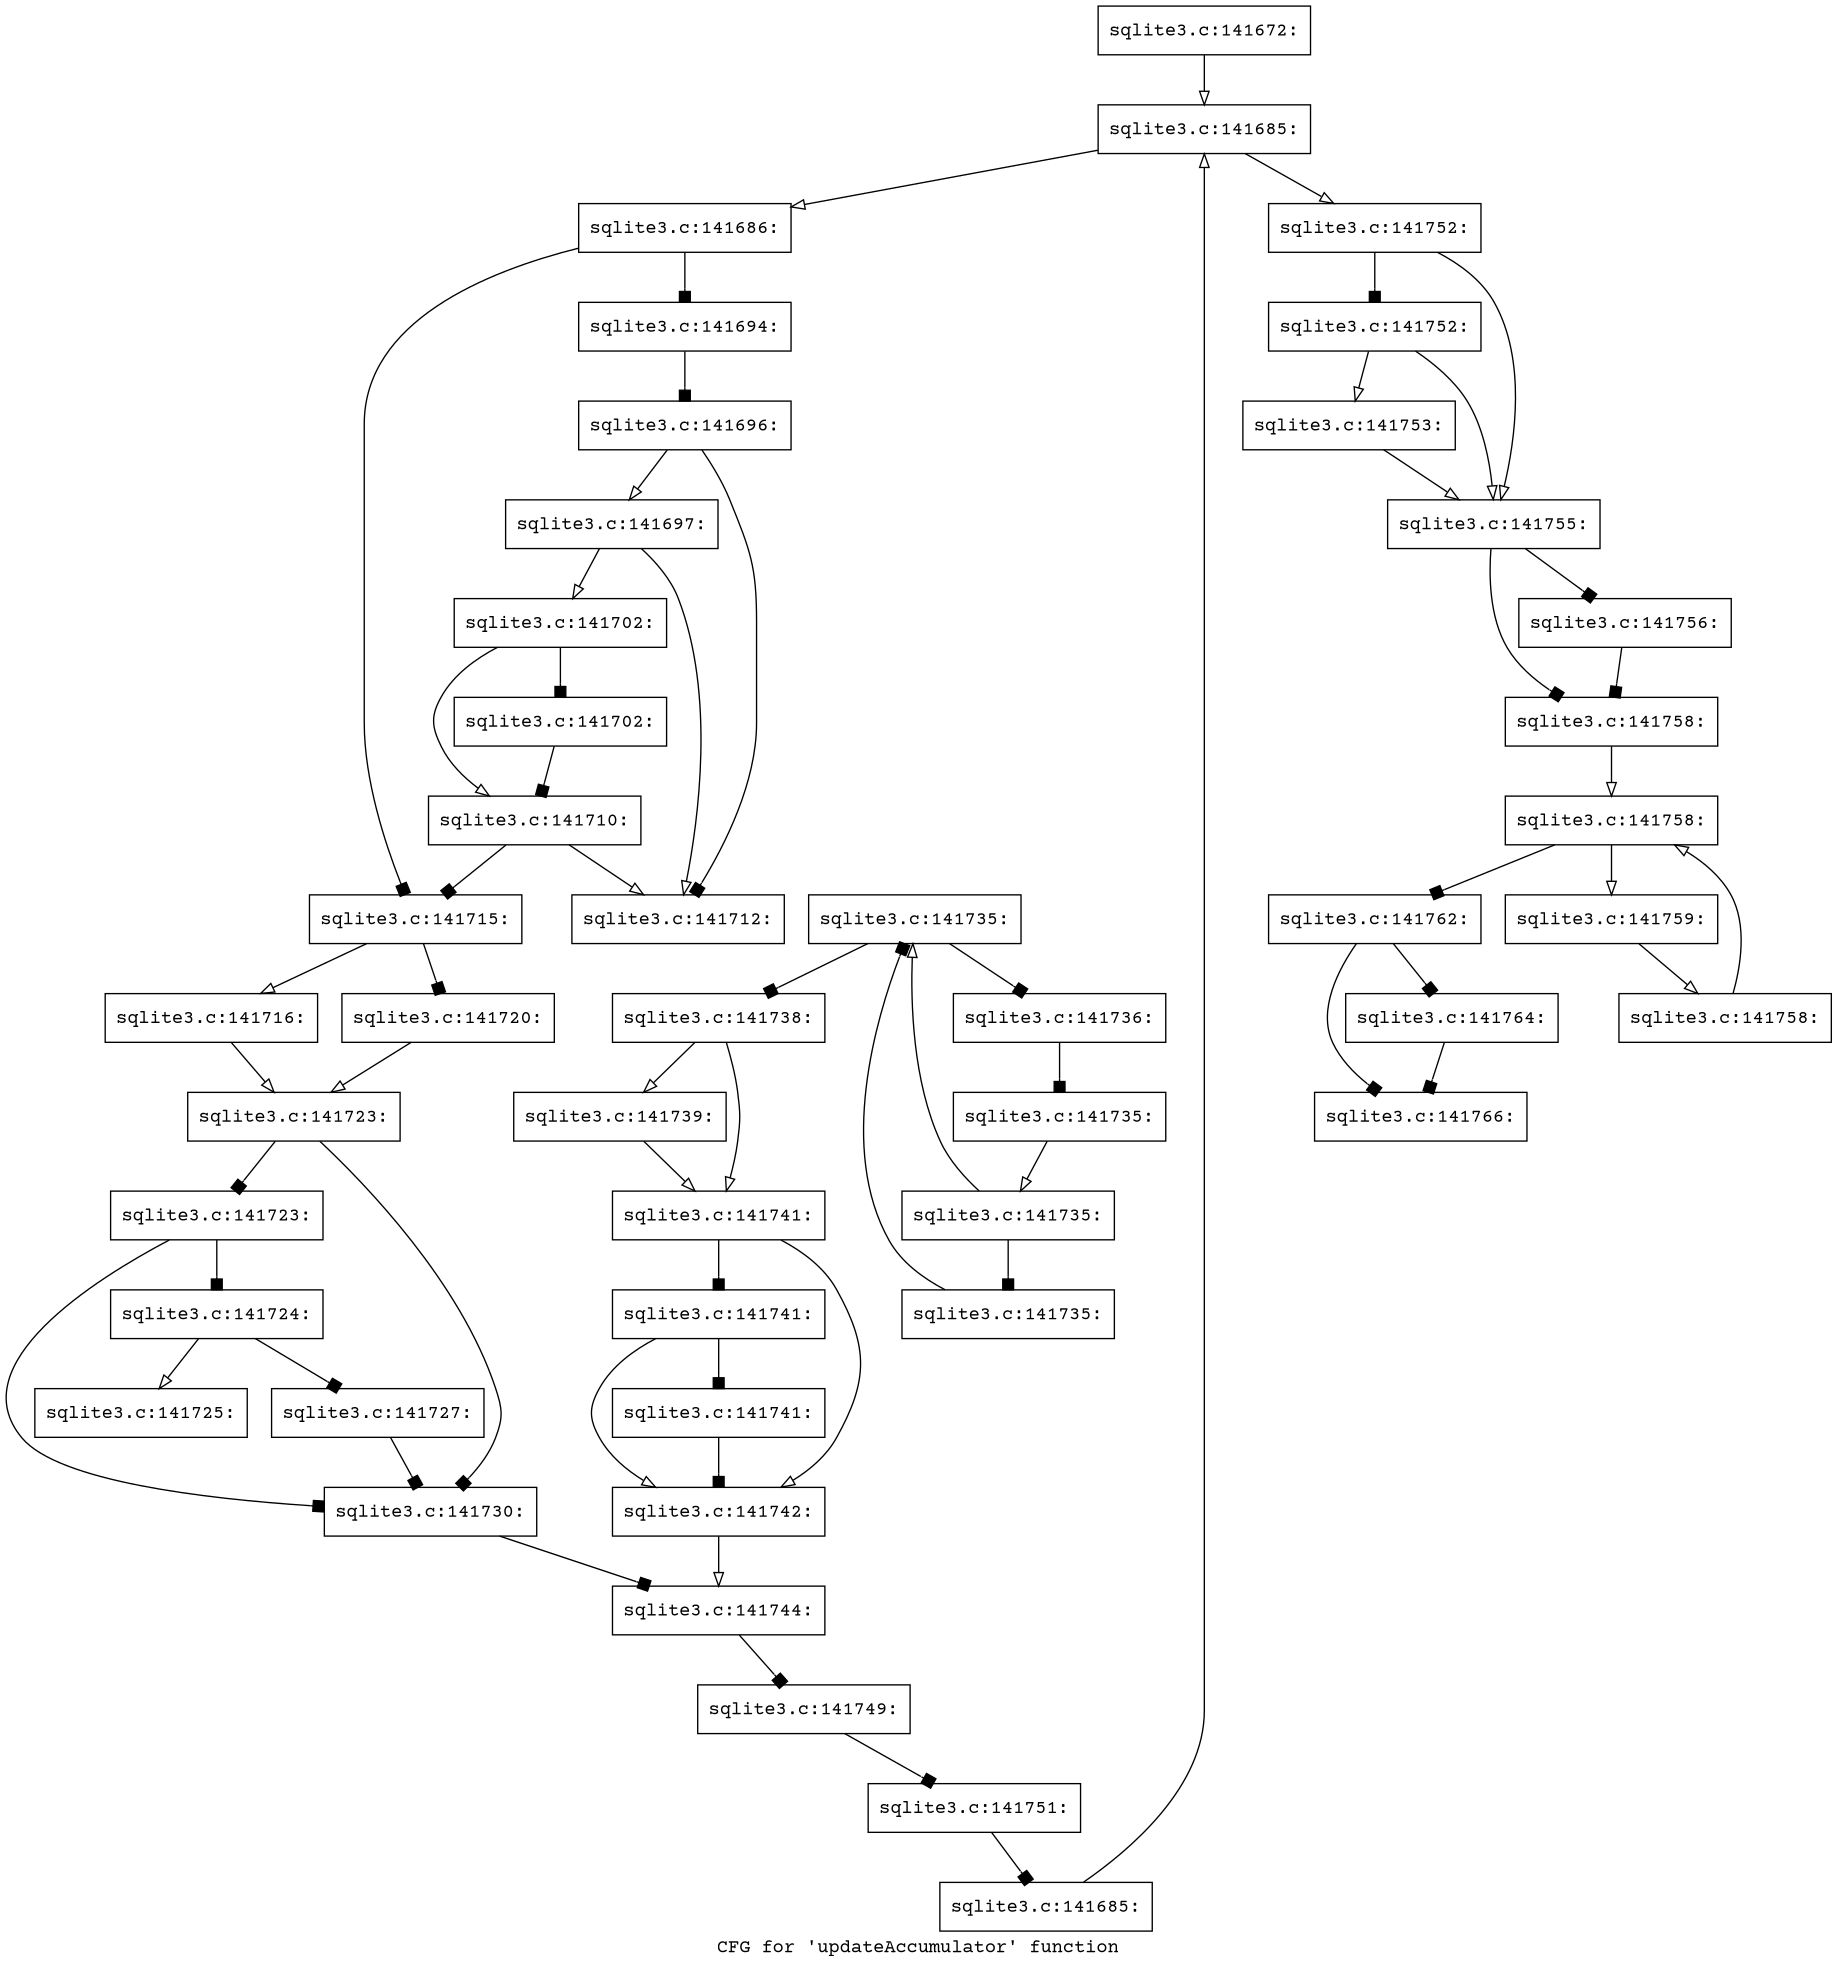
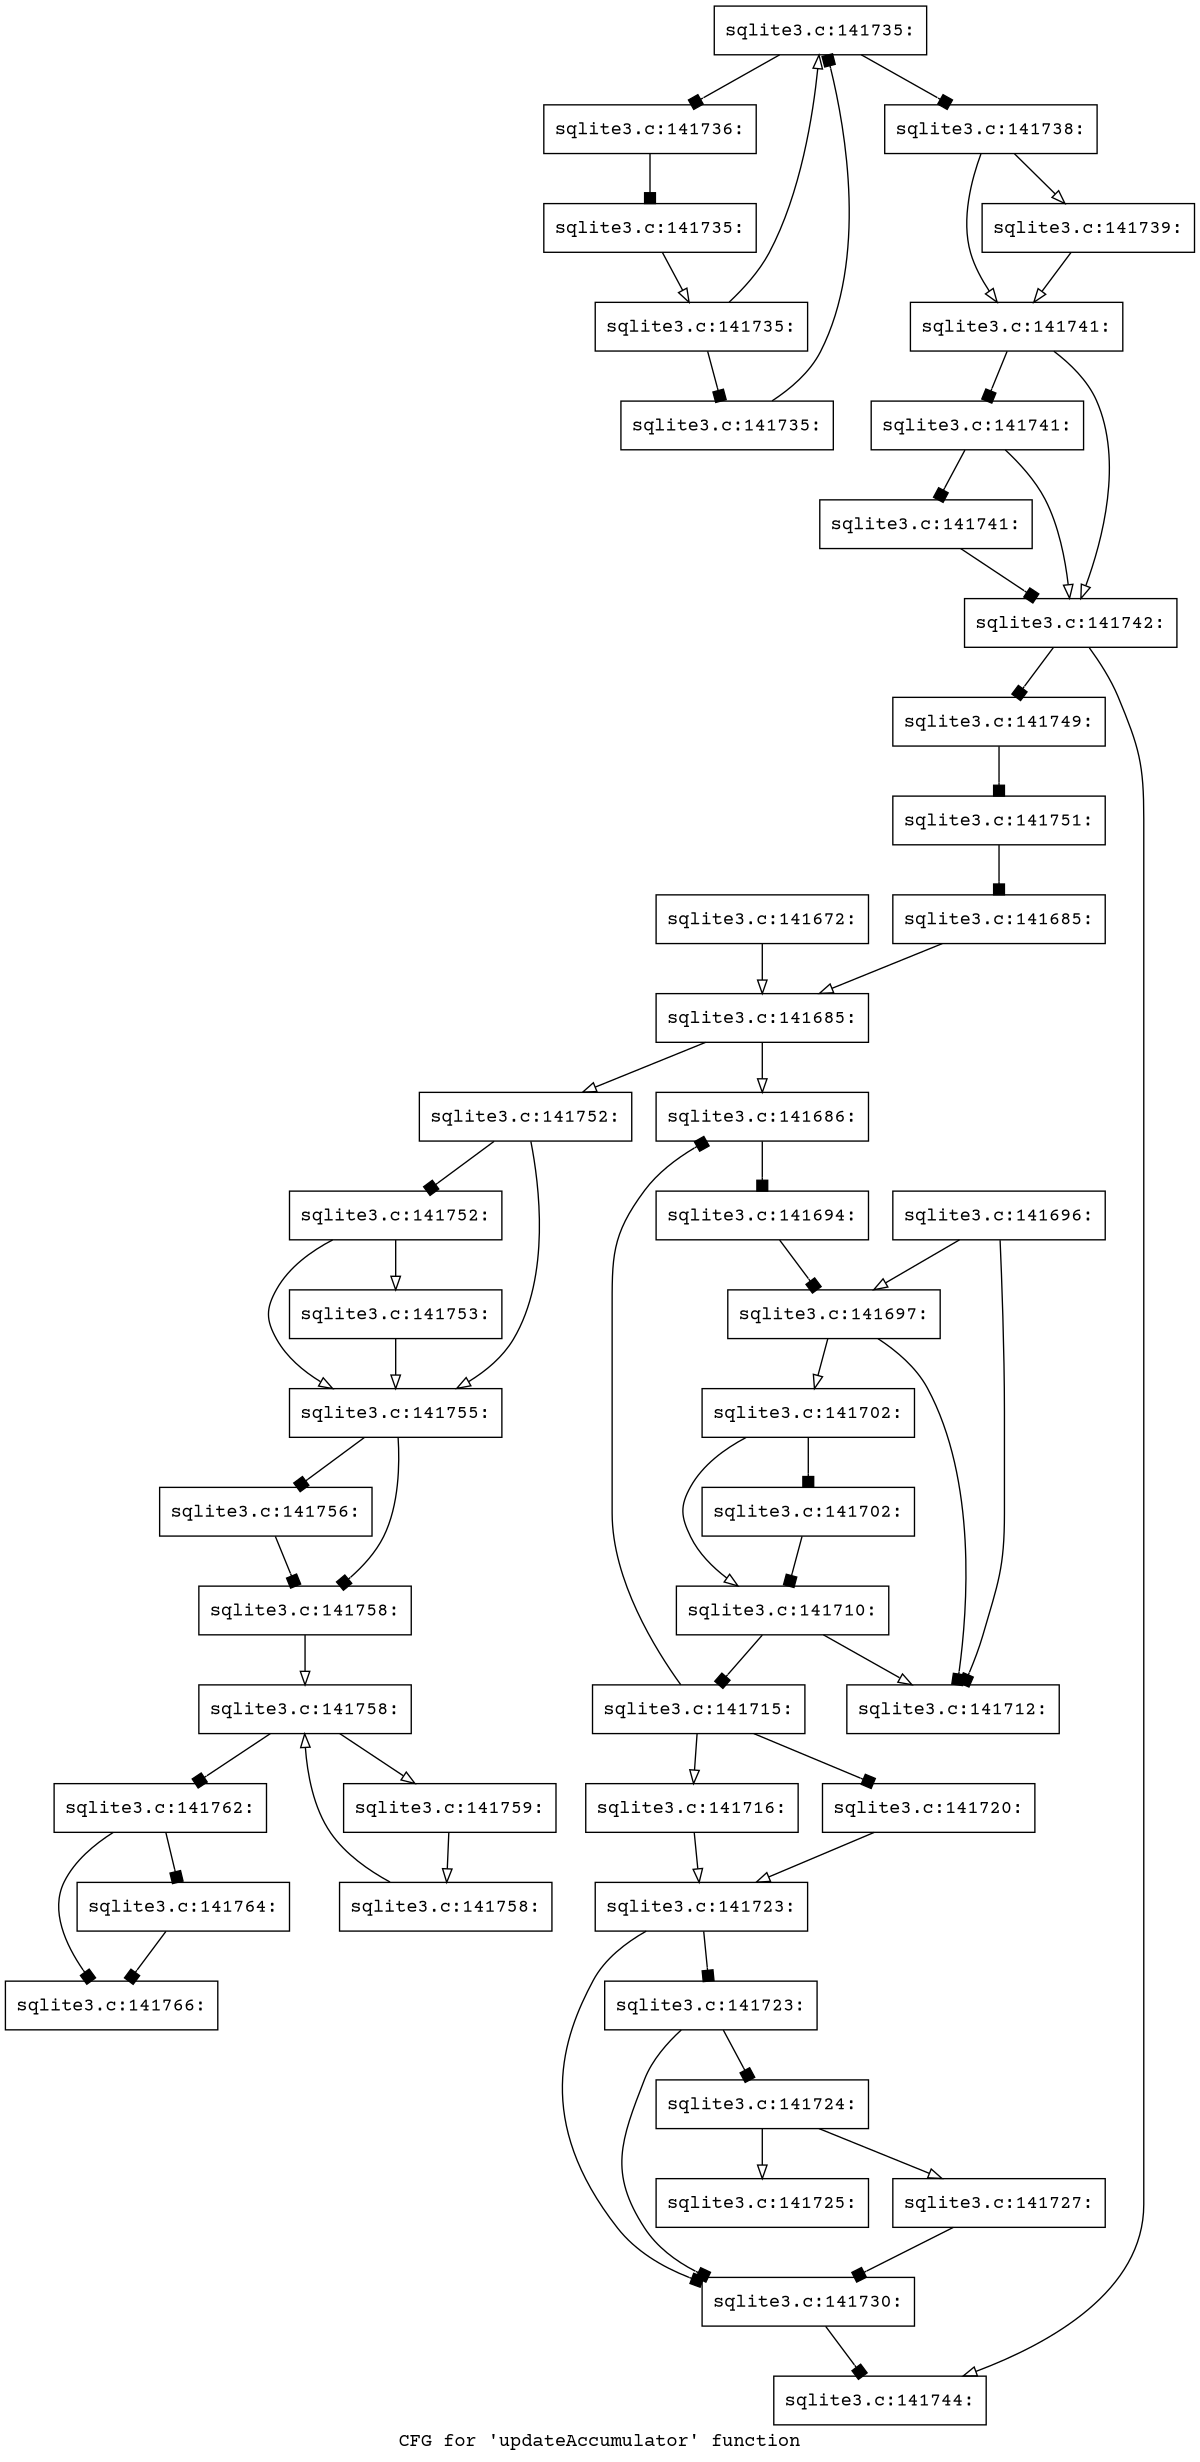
edge "sqlite3.c:141694:" -> "sqlite3.c:141696:": now "sqlite3.c:141694:" -> "sqlite3.c:141697:"
edge "sqlite3.c:141686:" -> "sqlite3.c:141715:": reversed
edge "sqlite3.c:141697:" -> "sqlite3.c:141712:": arrowhead onormal -> box
edge "sqlite3.c:141724:" -> "sqlite3.c:141727:": arrowhead box -> onormal
edge "sqlite3.c:141744:" -> "sqlite3.c:141749:": now "sqlite3.c:141742:" -> "sqlite3.c:141749:"
